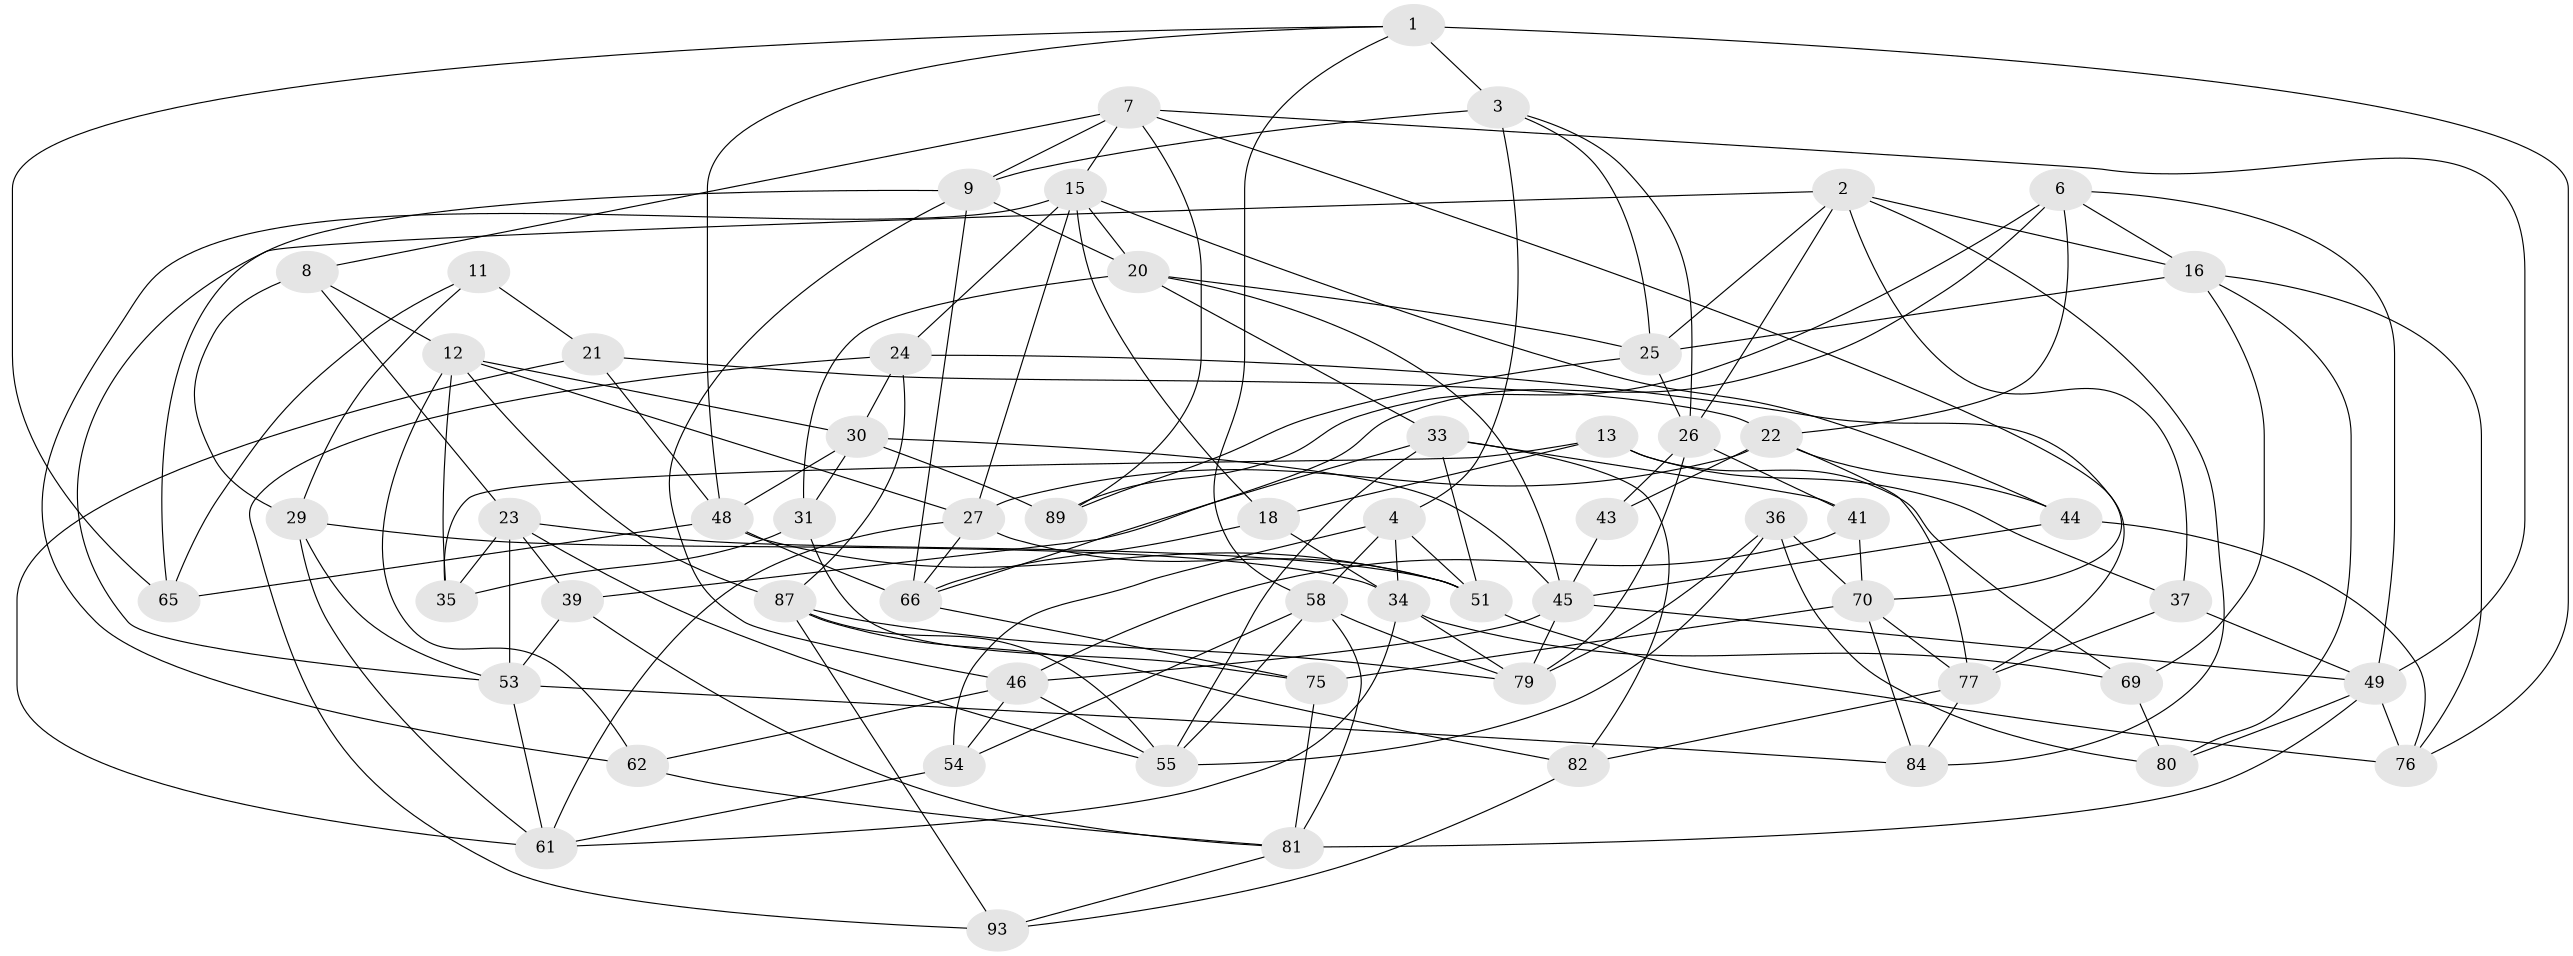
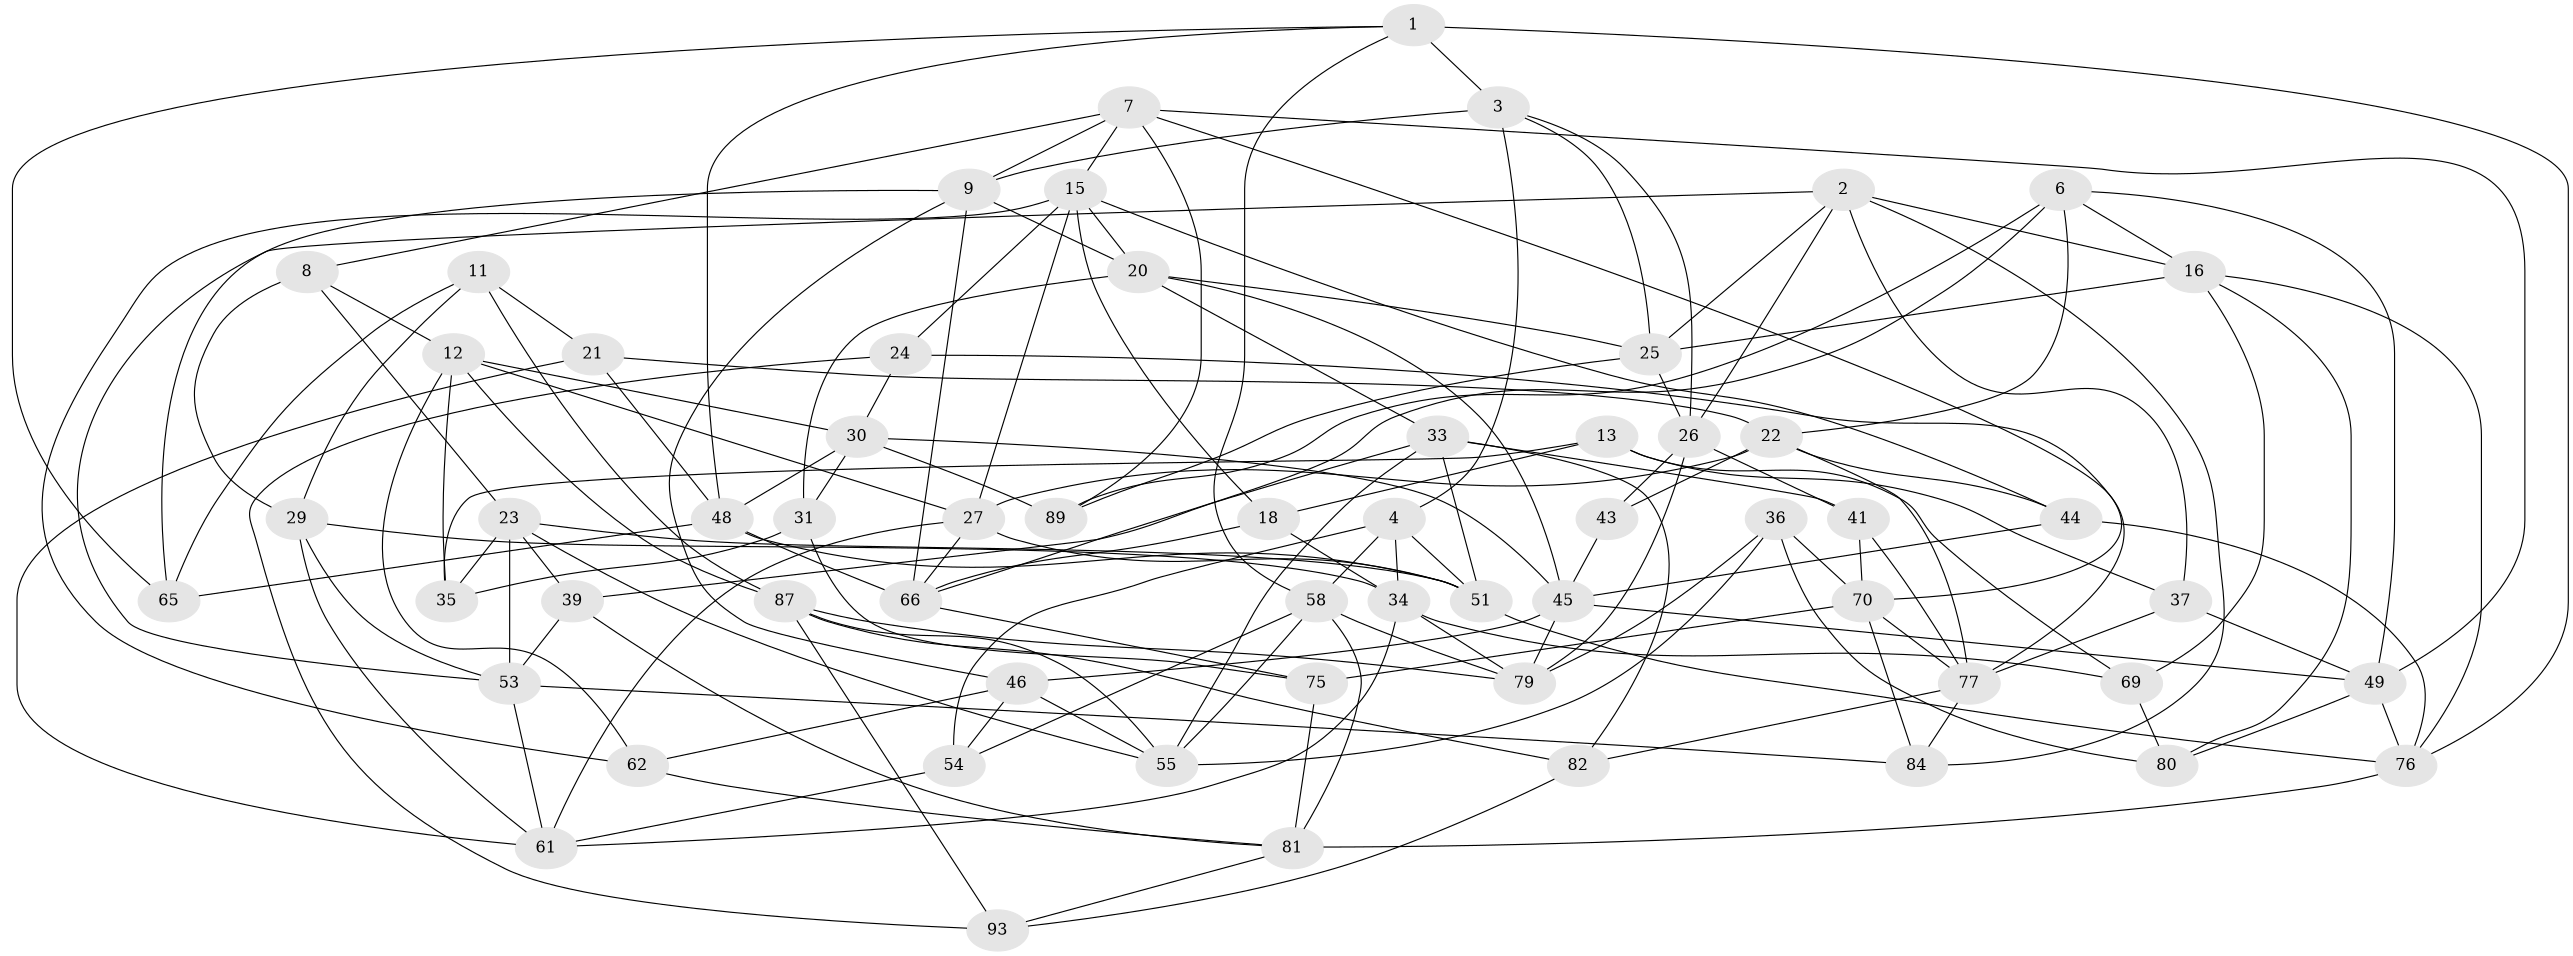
edge "24" -- "87": now "11" -- "87"
edge "41" -- "46": now "41" -- "77"
edge "49" -- "81": now "76" -- "81"
